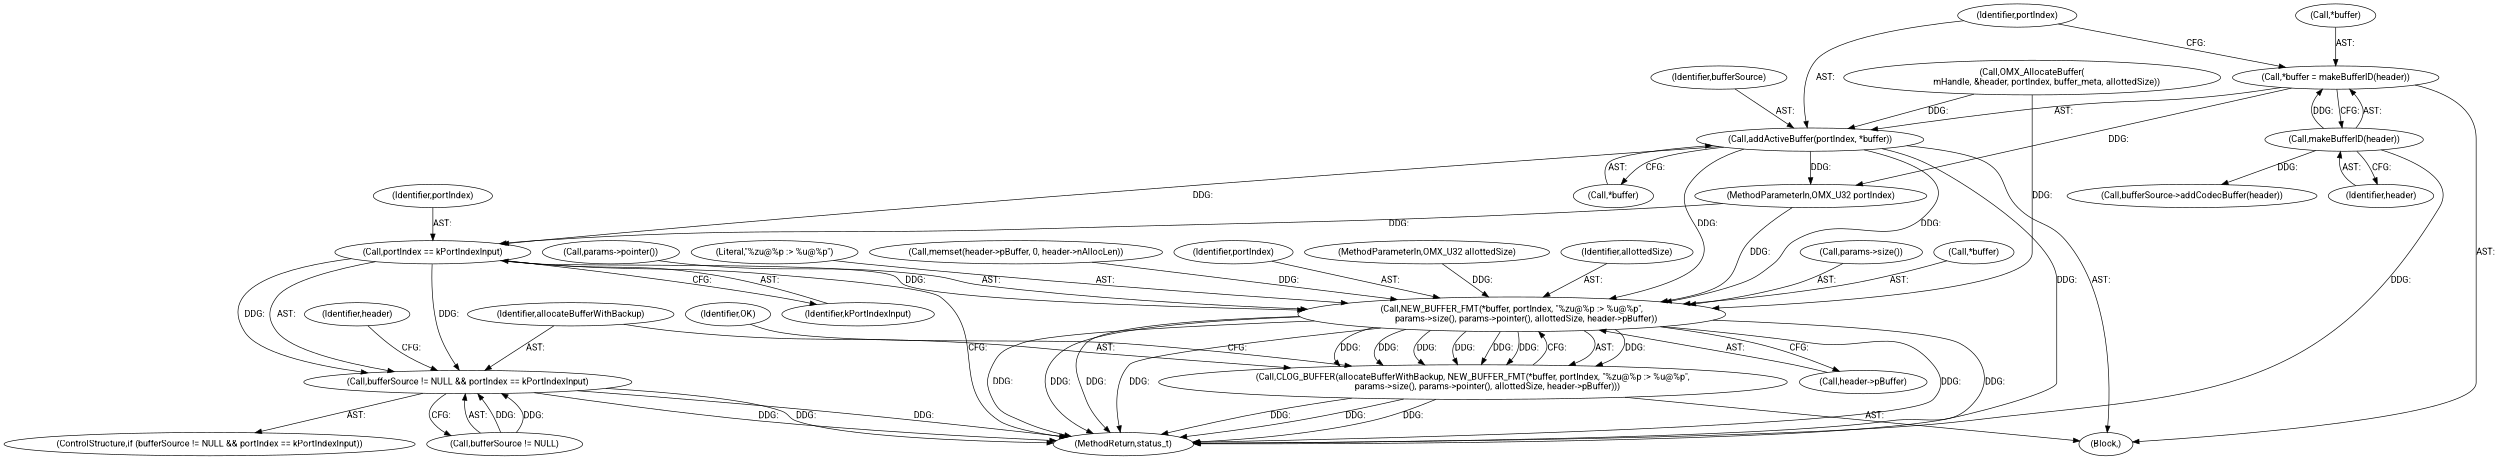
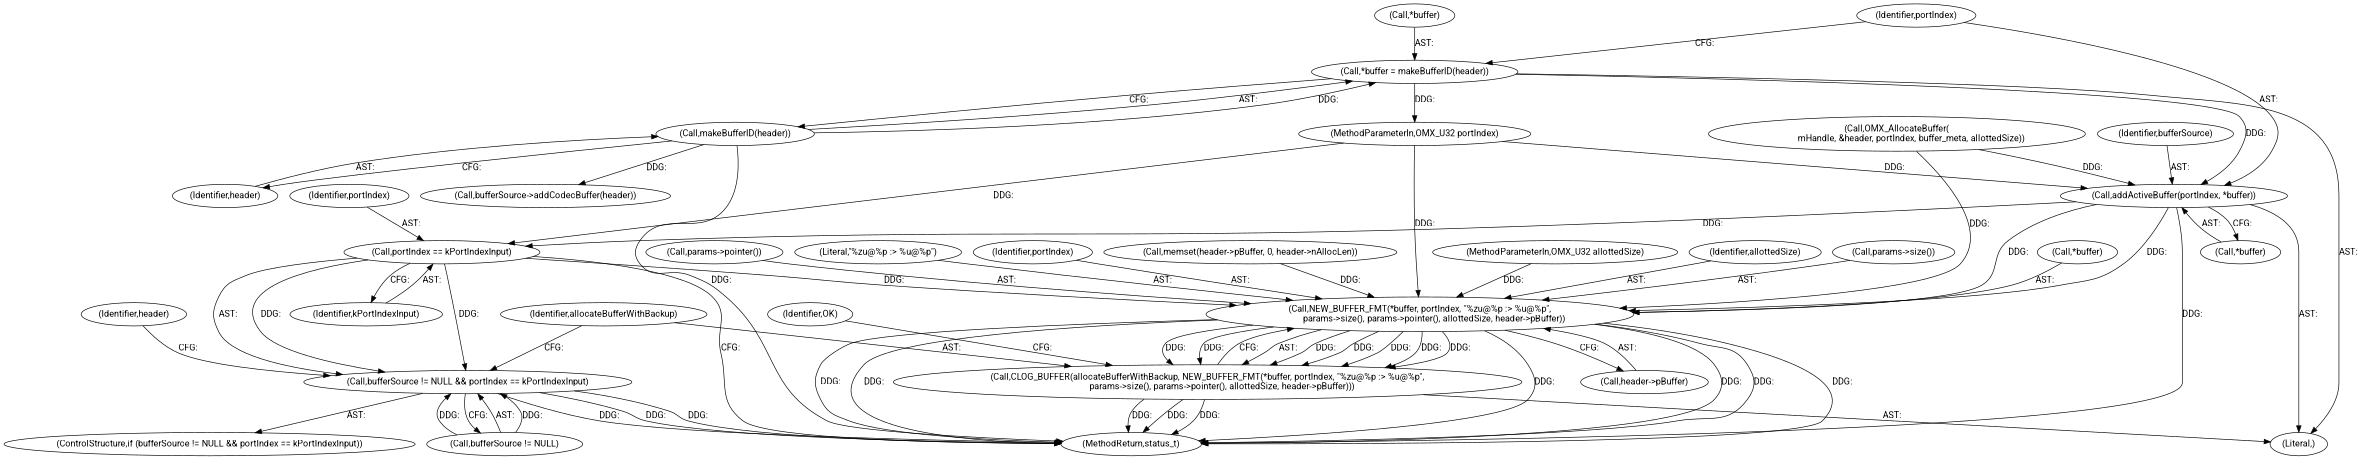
edge "(Call,*buffer = makeBufferID(header))" -> "(Call,addActiveBuffer(portIndex, *buffer))": label "AST: " -> "DDG: "
edge "(Call,addActiveBuffer(portIndex, *buffer))" -> "(MethodParameterIn,OMX_U32 portIndex)": reversed
edge "(Identifier,allocateBufferWithBackup)" -> "(Call,bufferSource != NULL && portIndex == kPortIndexInput)": label "AST: " -> "CFG: "
node "(Block,)": label "(Block,)" -> "(Literal,)"
